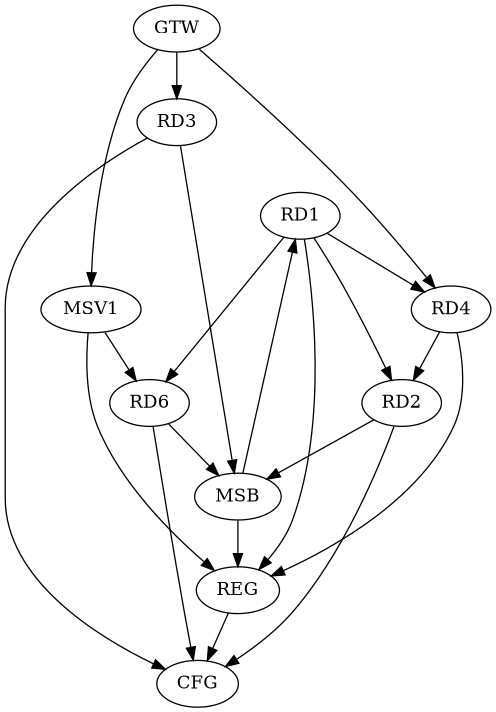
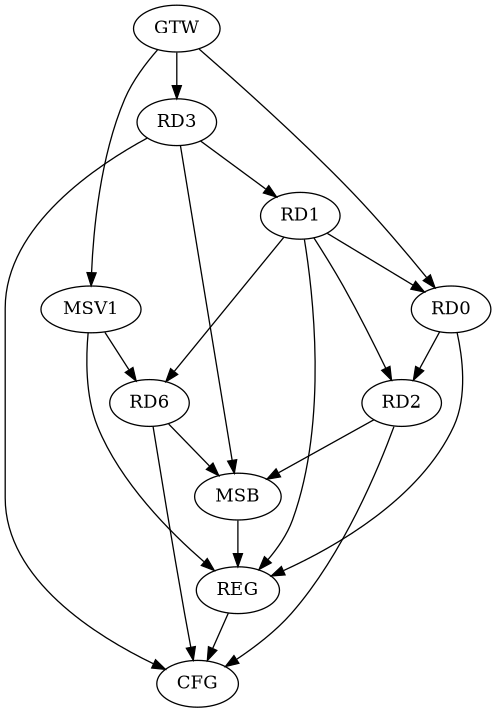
node "RD4": label "RD4" -> "RD0"
edge "MSB" -> "RD1": now "RD3" -> "RD1"
